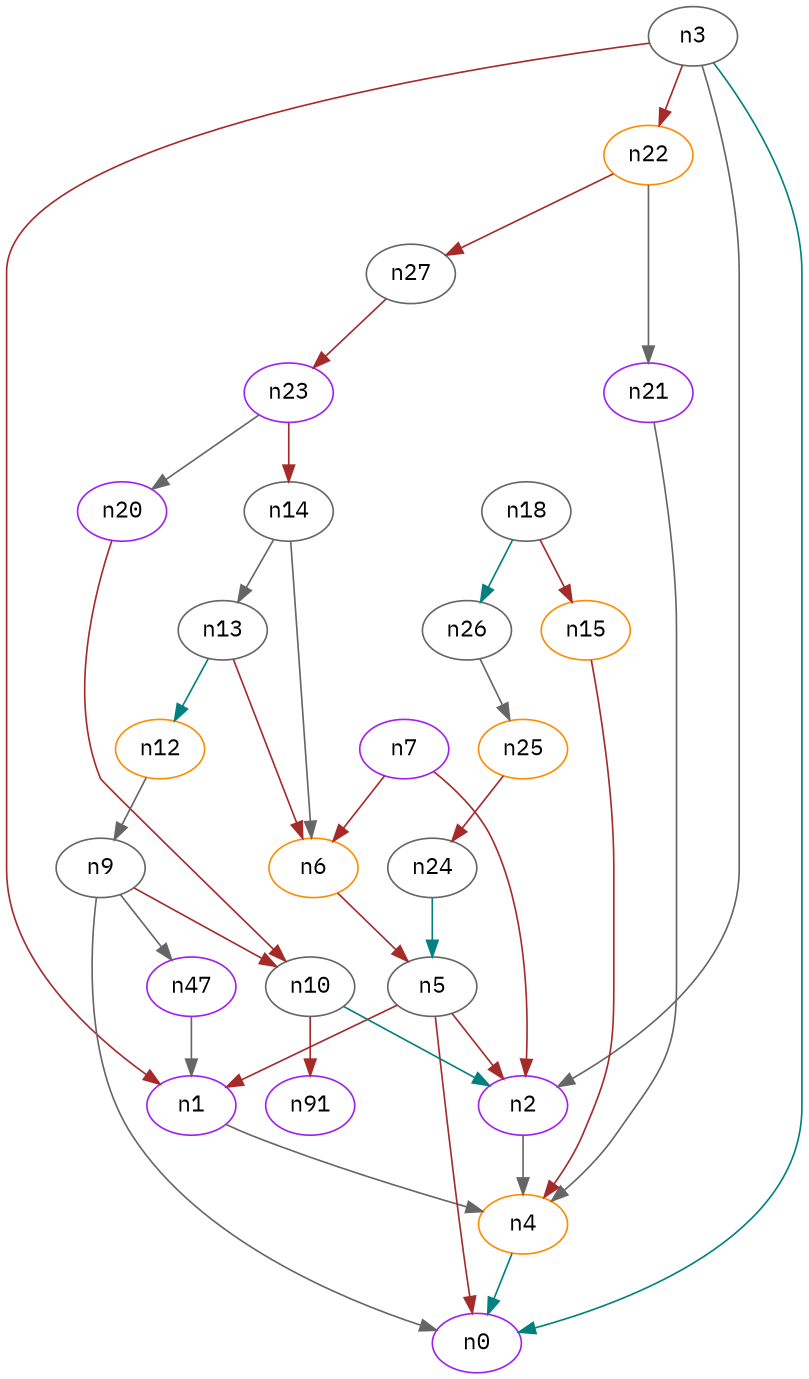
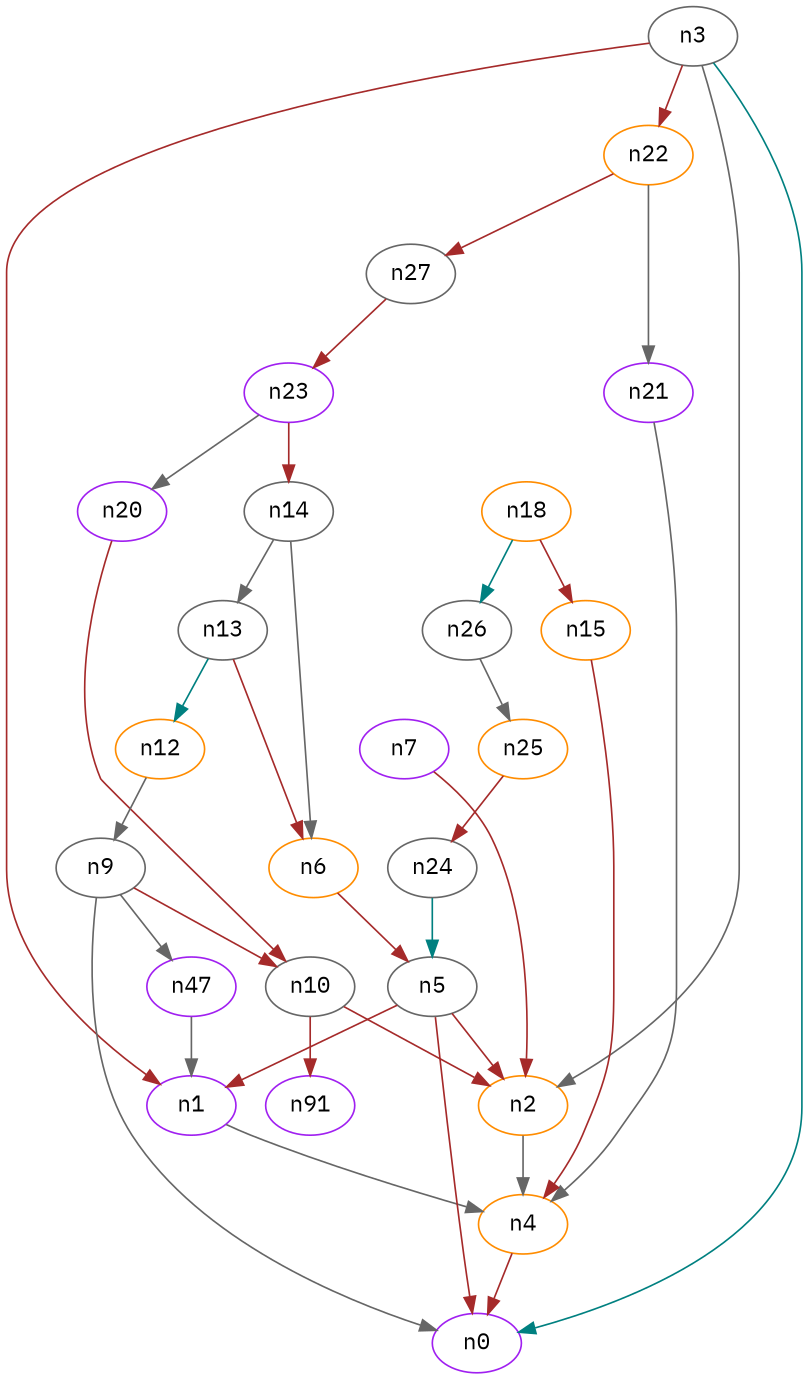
node "n18": color gray40 -> darkorange
edge "n7" -> "n6": removed
edge "n10" -> "n2": color teal -> brown
node "n2": color purple -> darkorange
edge "n4" -> "n0": color teal -> brown
